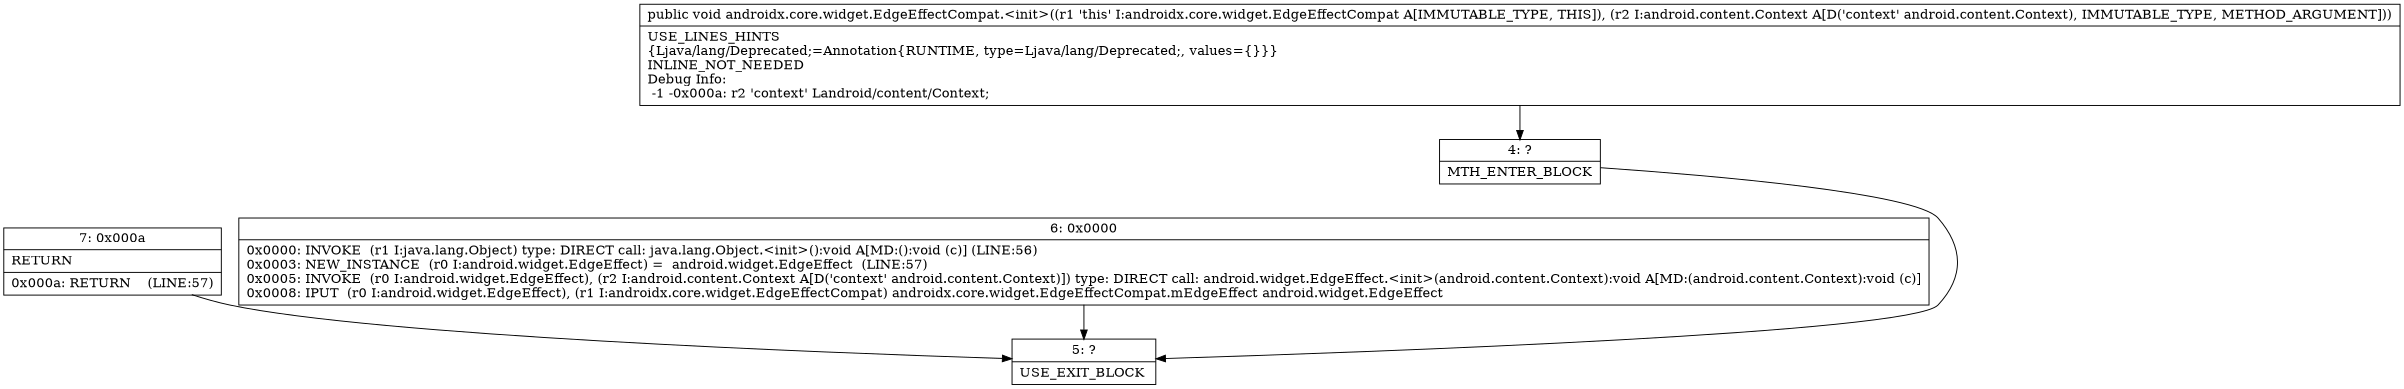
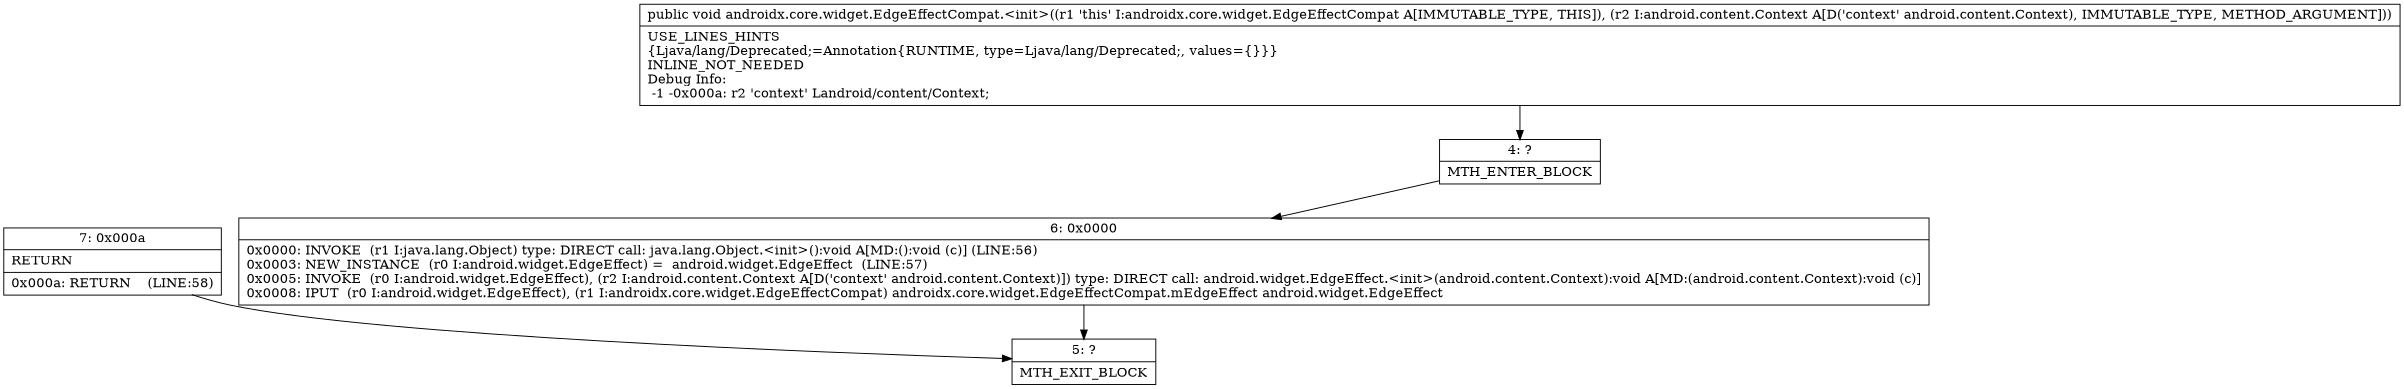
node "7: 0x000a": text "0x000a: RETURN    (LINE:57)" -> "0x000a: RETURN    (LINE:58)"
edge "4: ?" -> "5: ?": now "4: ?" -> "6: 0x0000"
node "5: ?": text "USE_EXIT_BLOCK" -> "MTH_EXIT_BLOCK"
